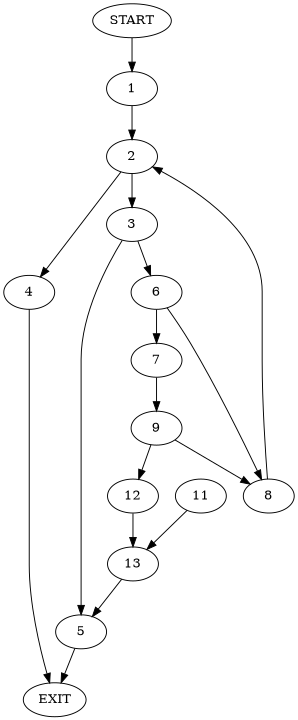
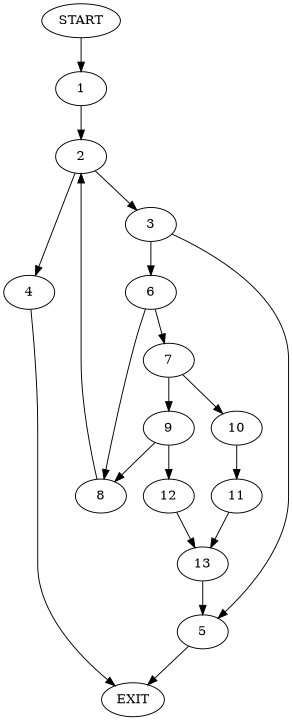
node "10": added
